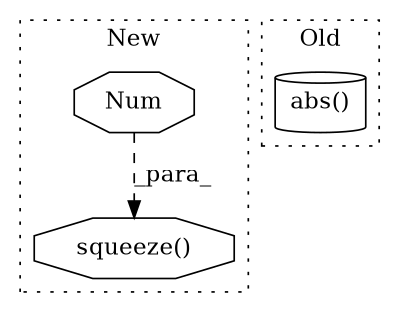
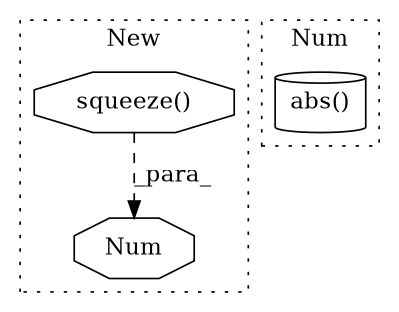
cluster "Old": label "Old" -> "Num"
edge "Num" -> "squeeze()": reversed
